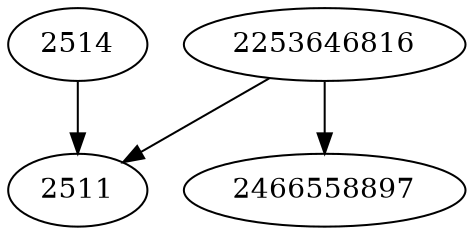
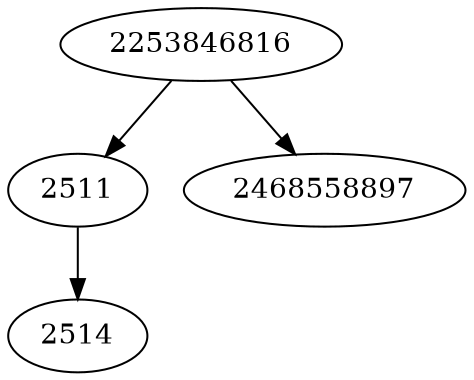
node "2253646816": label "2253646816" -> "2253846816"
edge "2514" -> "2511": reversed
node "2466558897": label "2466558897" -> "2468558897"
